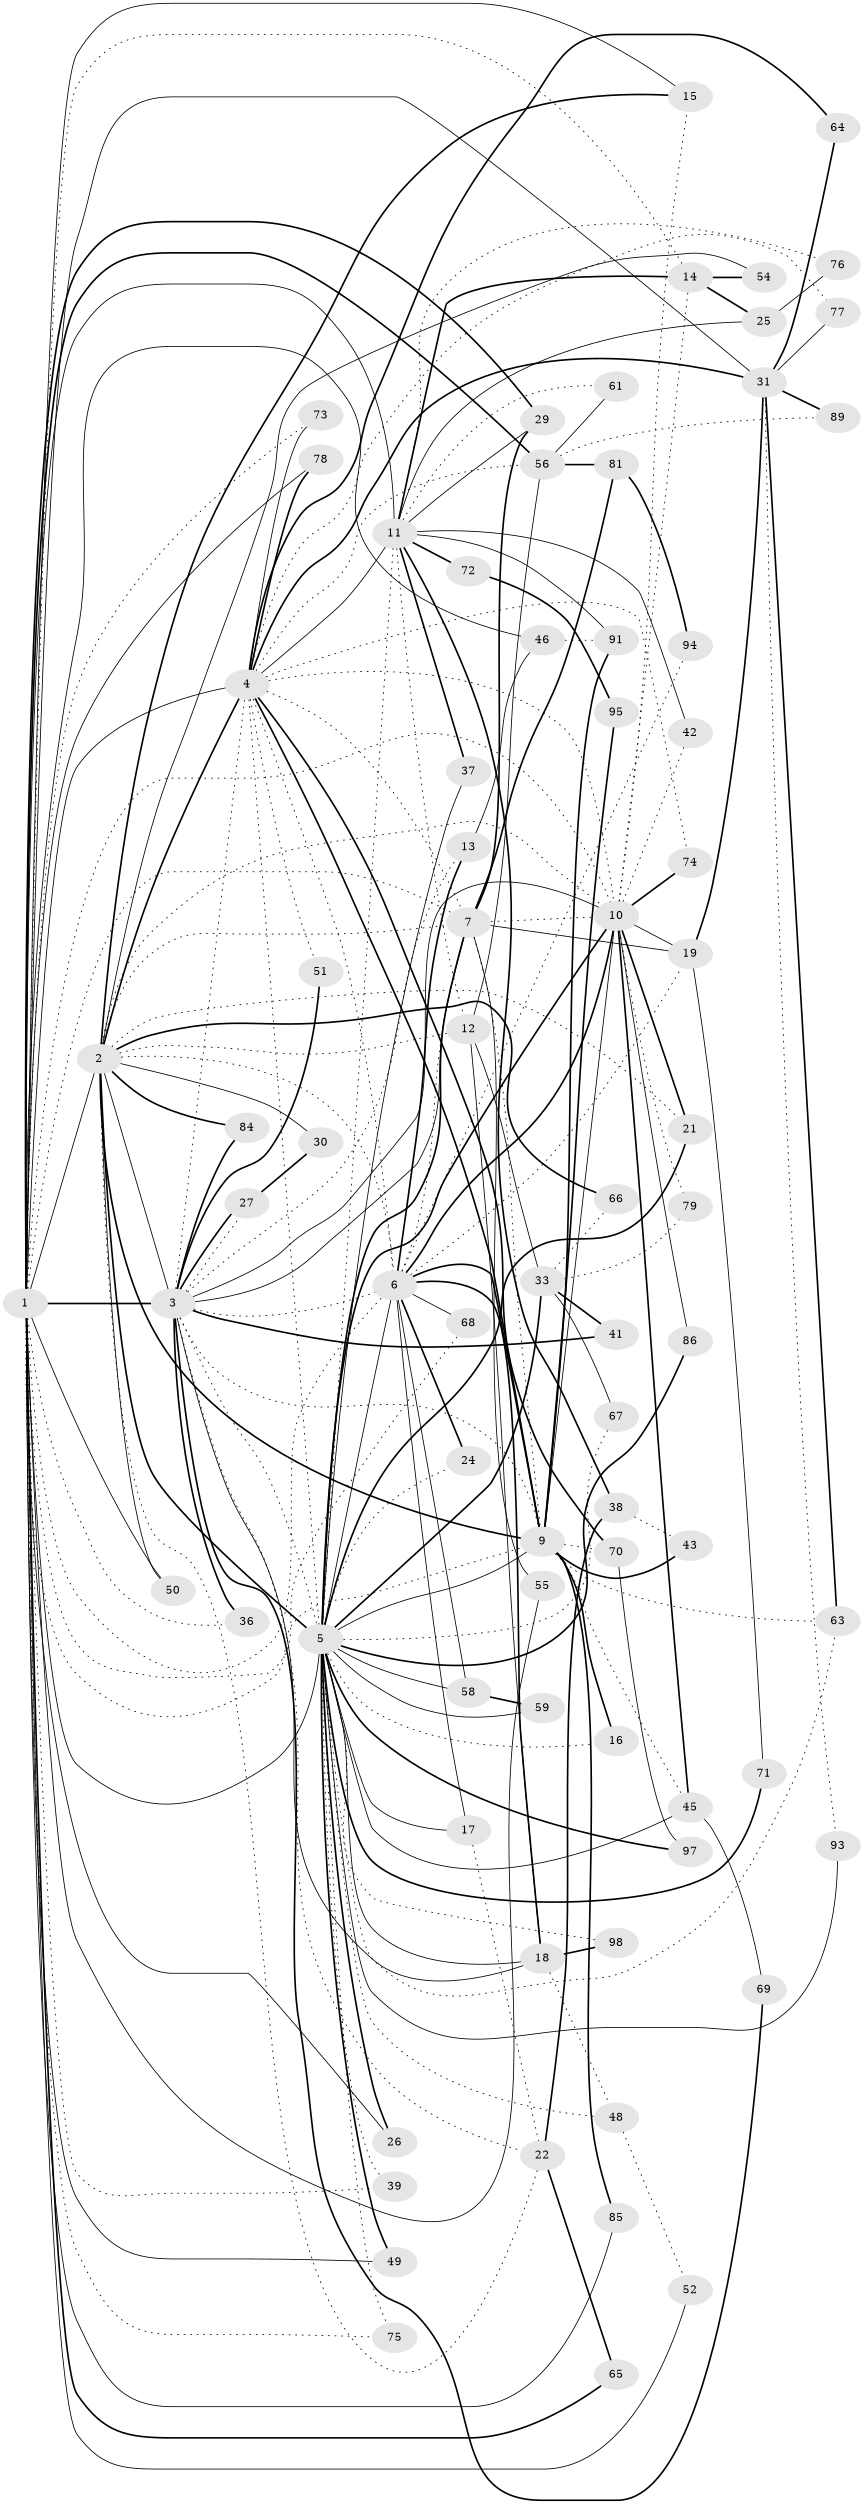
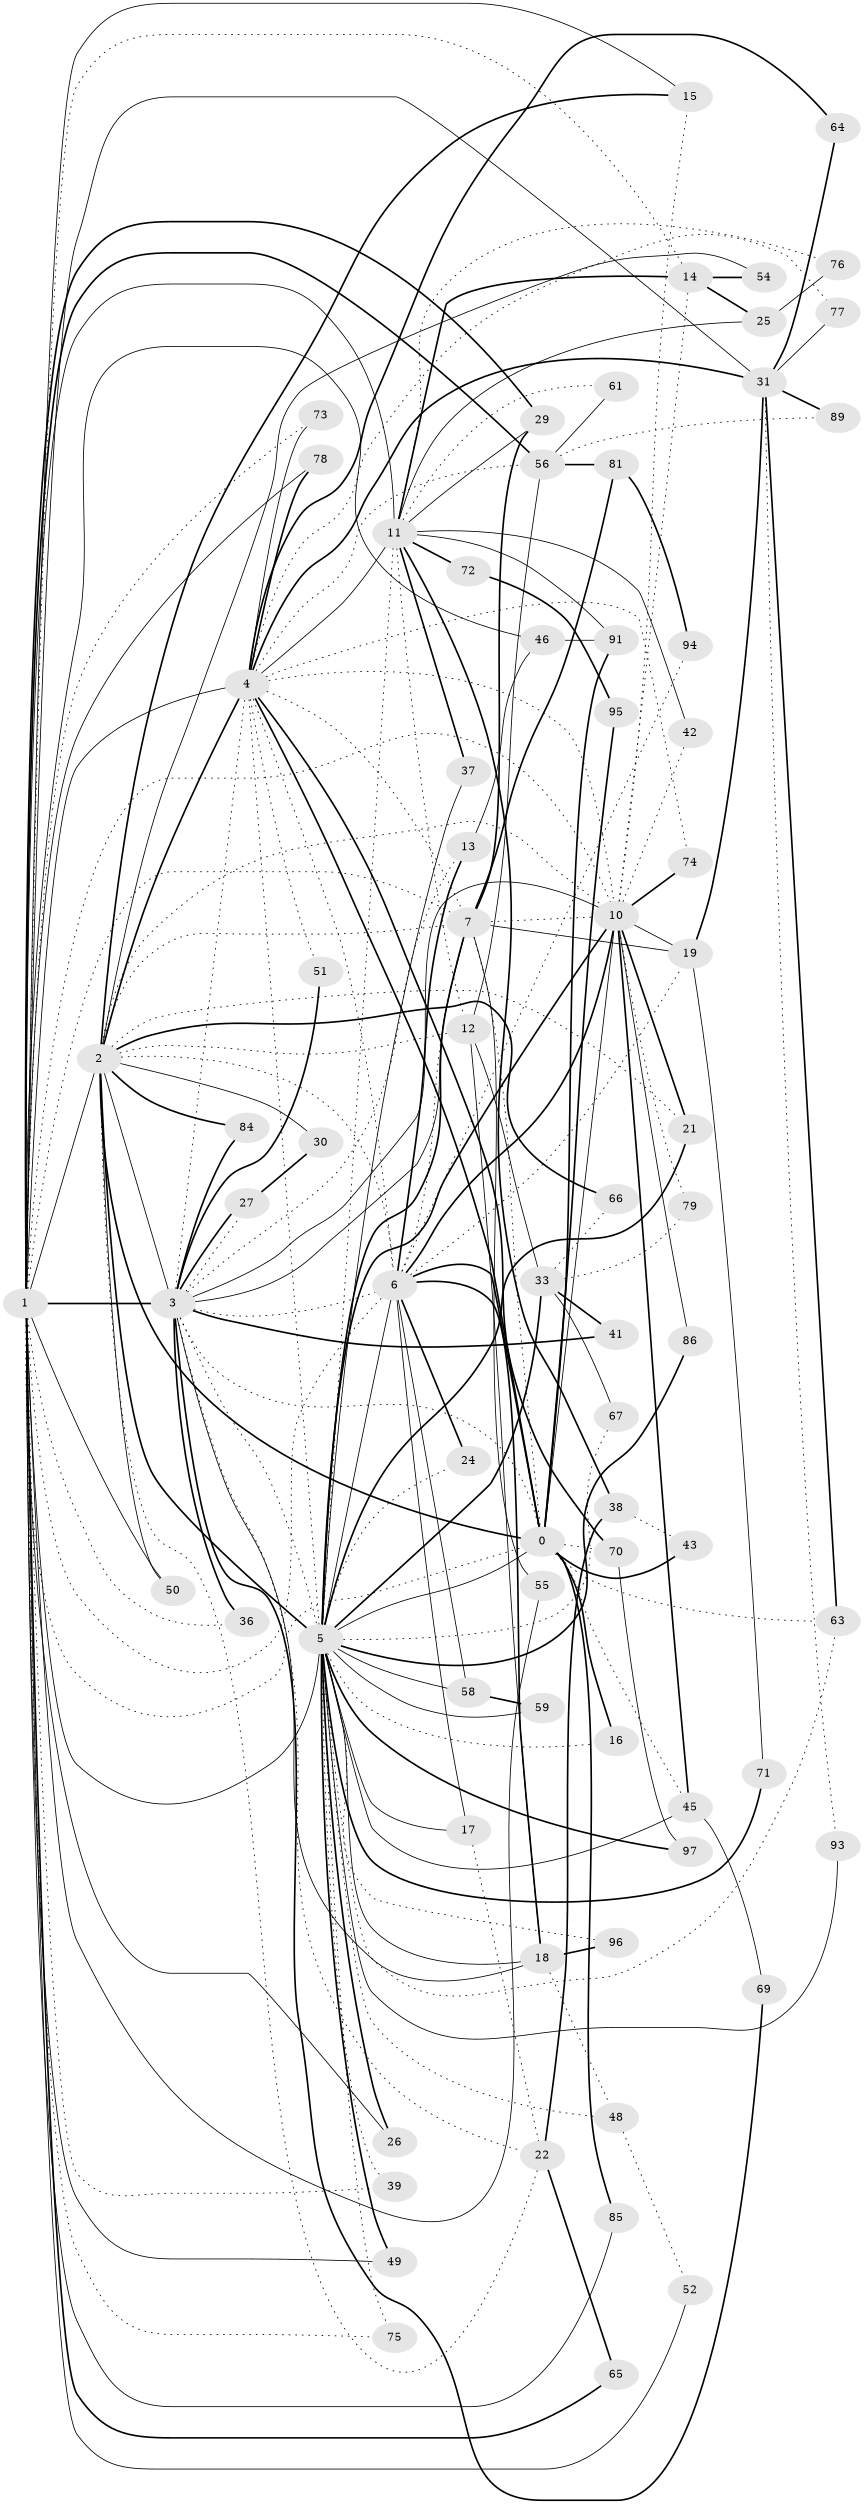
edge "46" -- "91": style dotted -> solid
node "68": removed
node "9": label "9" -> "0"
node "98": label "98" -> "96"
